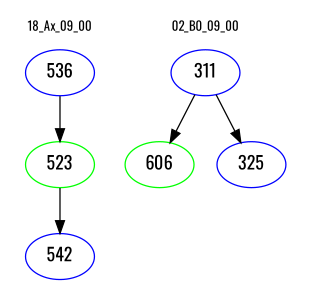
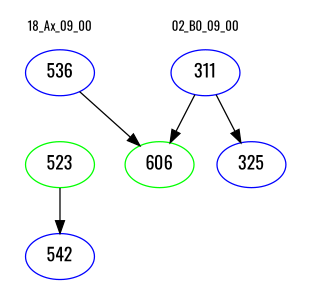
edge "536" -> "523": now "536" -> "606"
